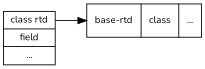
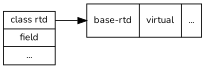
node "base-rtd": text "class" -> "virtual"
